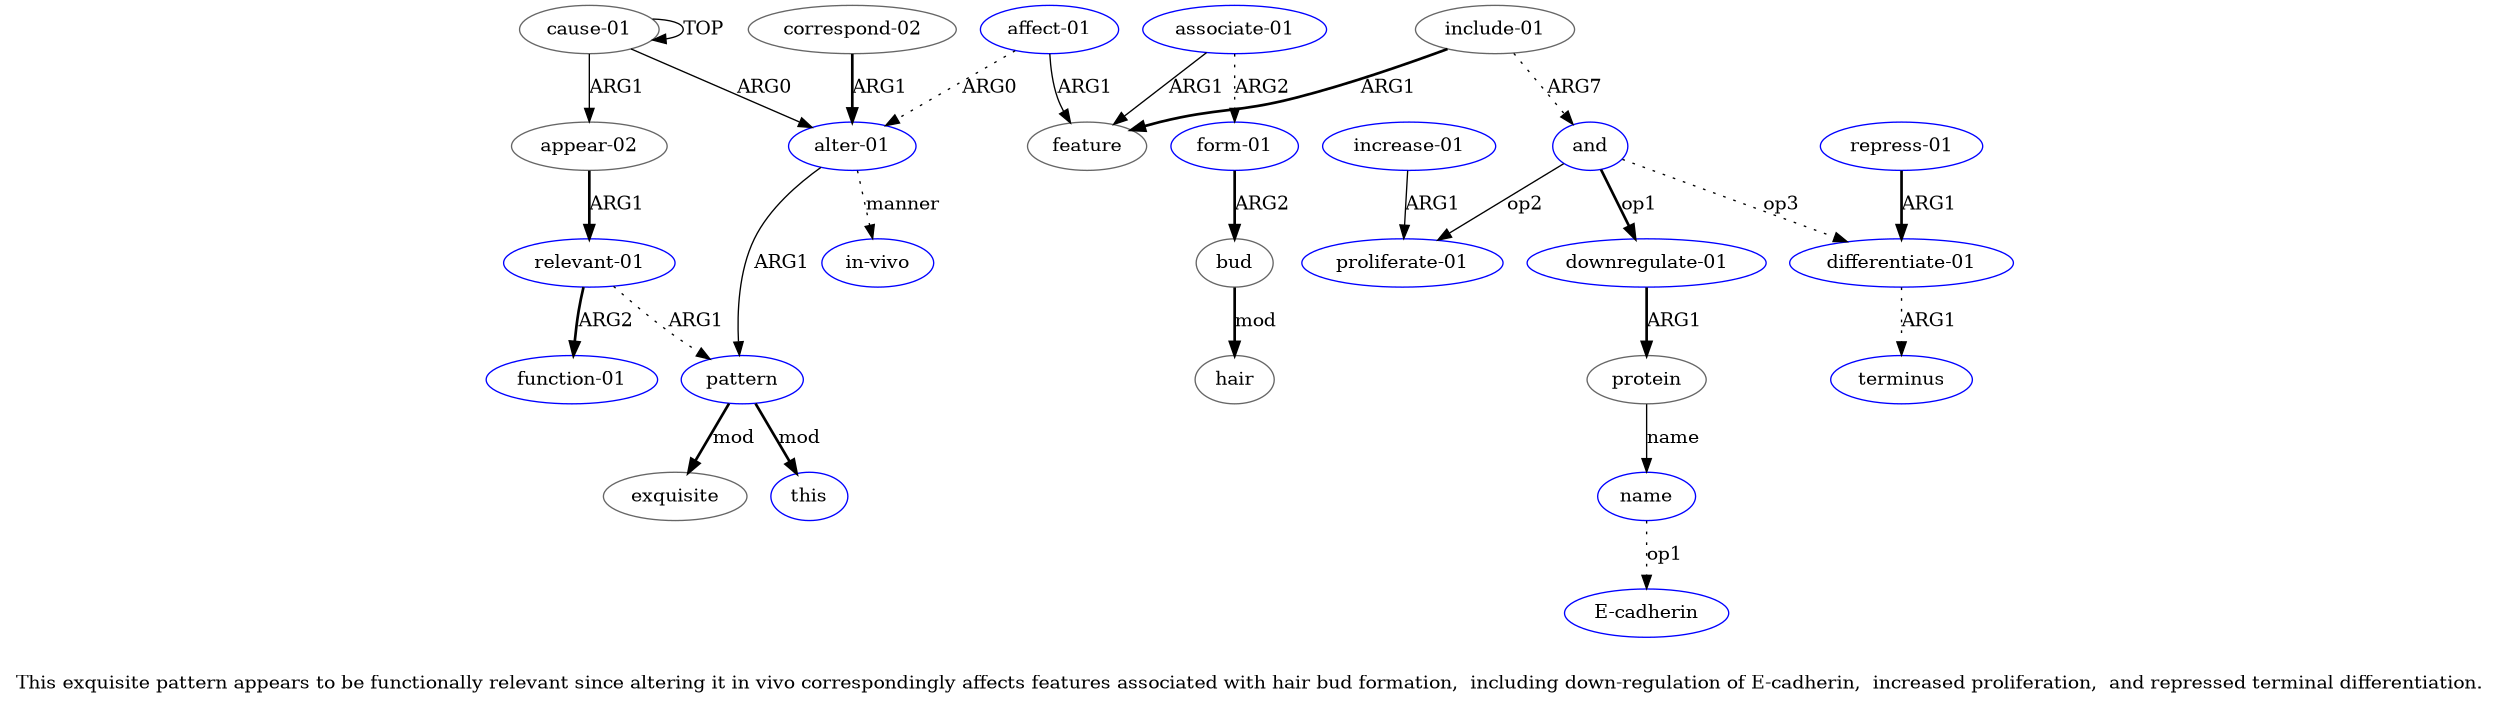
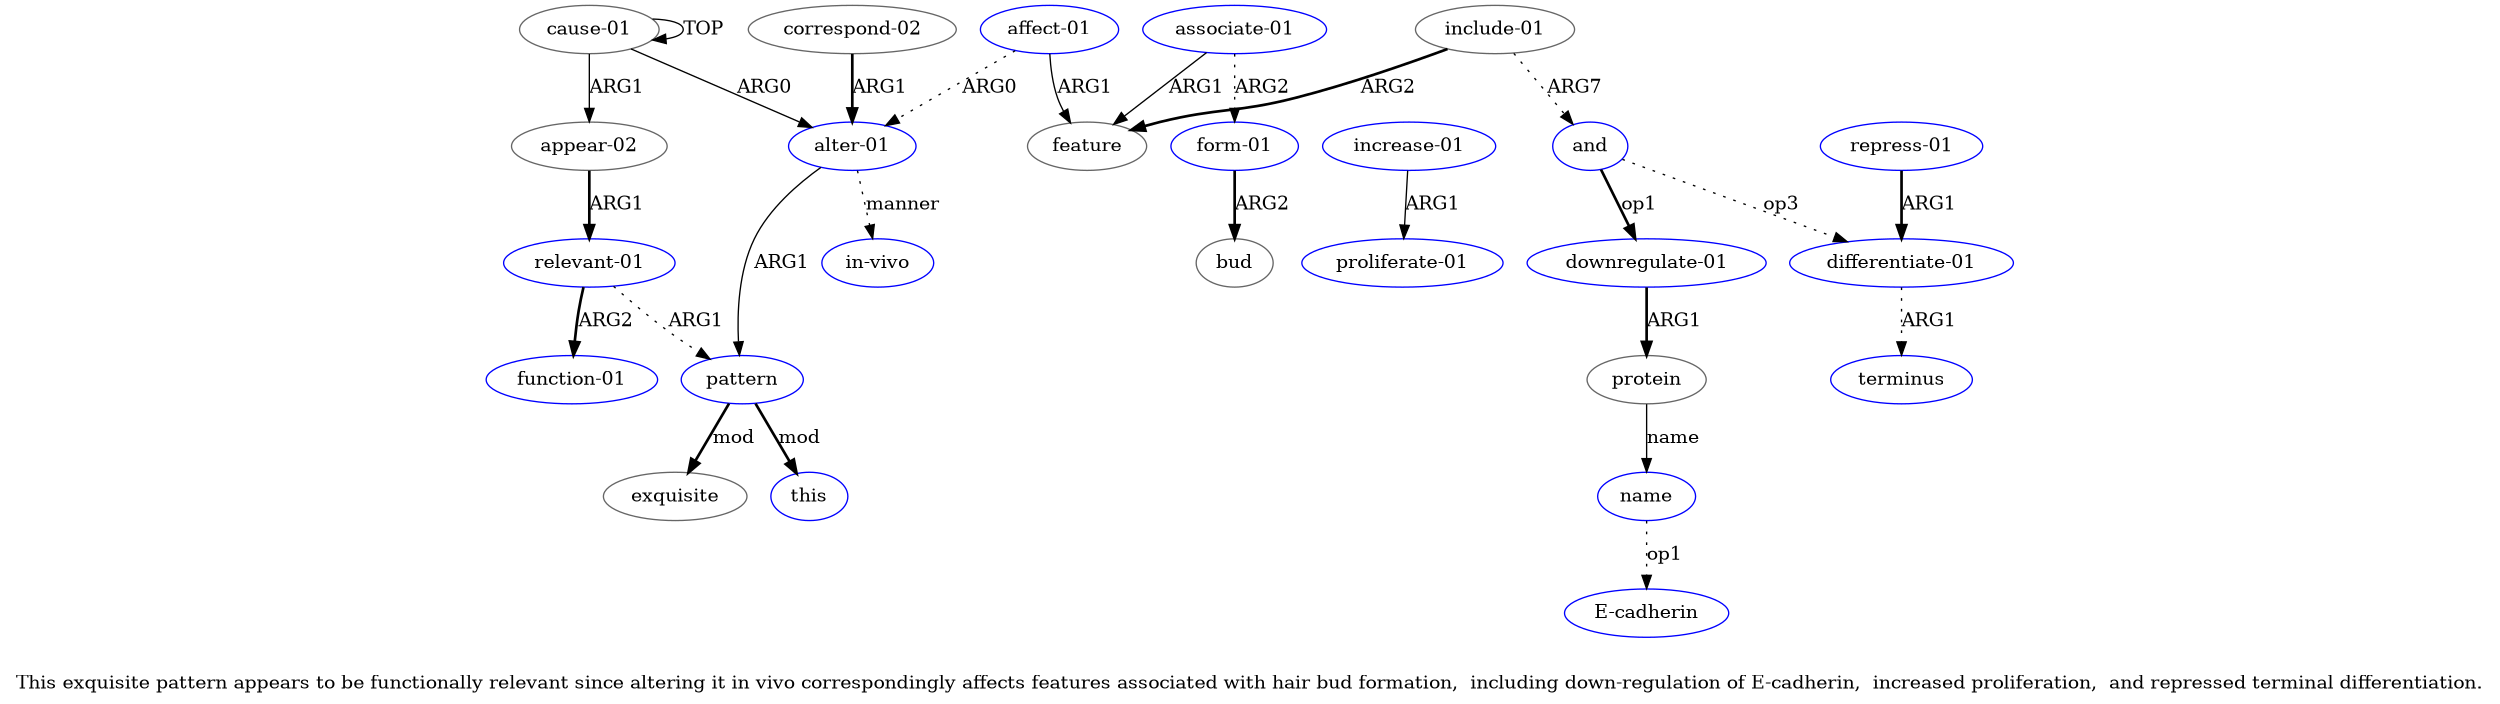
edge "include-01" -> "feature": label "ARG1" -> "ARG2"
edge "and" -> "proliferate-01": removed, label "op2"
node "hair": removed
